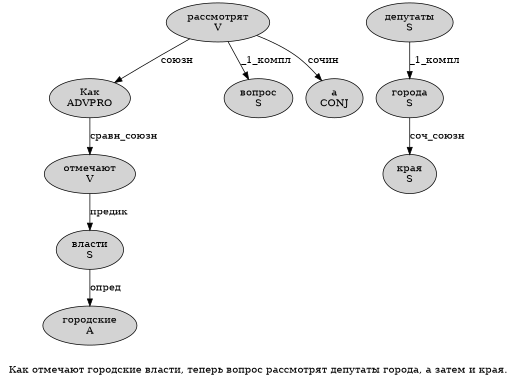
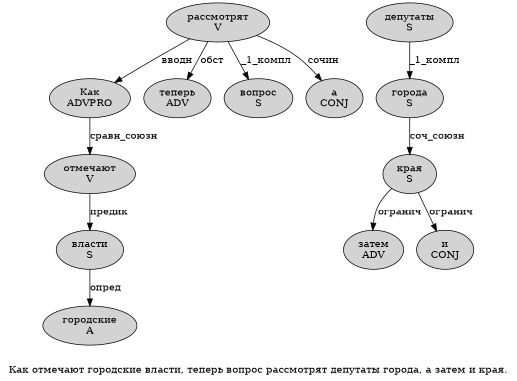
edge "рассмотрят V" -> "Как ADVPRO": label "союзн" -> "вводн"
node "теперь ADV": added
node "затем ADV": added
node "и CONJ": added
